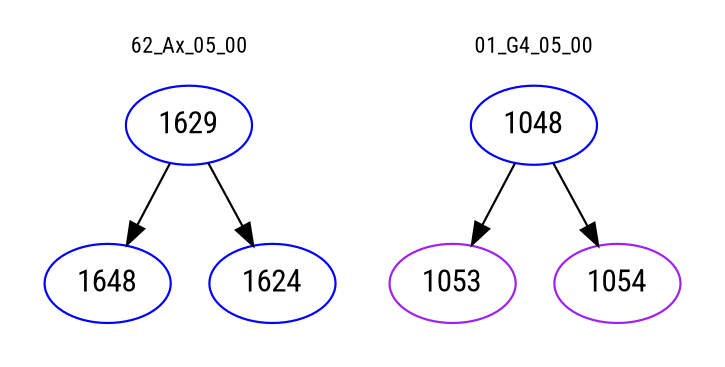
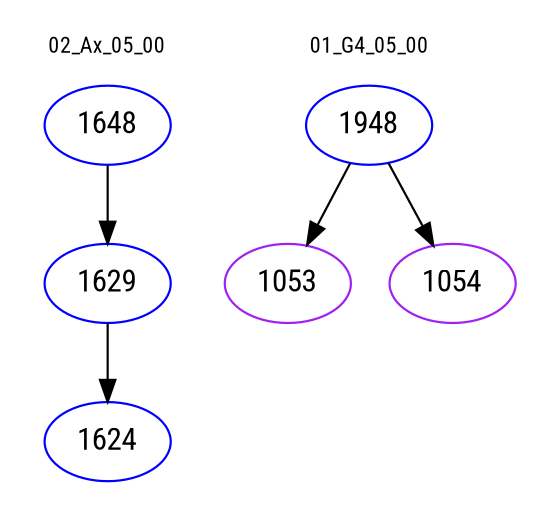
cluster "62_Ax_05_00": label "62_Ax_05_00" -> "02_Ax_05_00"
node "1048": label "1048" -> "1948"
edge "1629" -> "1648": reversed
